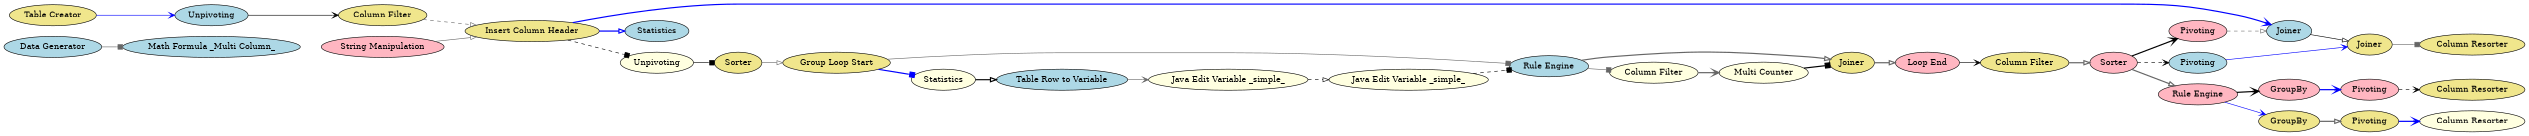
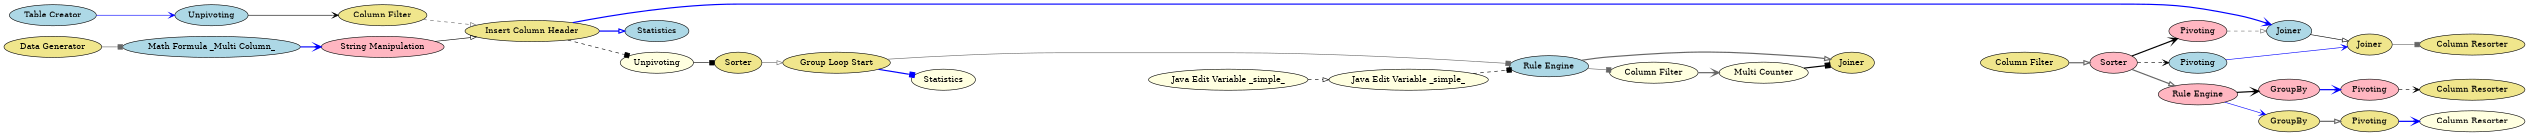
node "Table Creator": fillcolor khaki -> lightblue
edge "String Manipulation" -> "Insert Column Header": color gray40 -> black
node "Data Generator": fillcolor lightblue -> khaki
edge "Math Formula _Multi Column_" -> "String Manipulation": added
node "Loop End": removed
node "Table Row to Variable": removed
